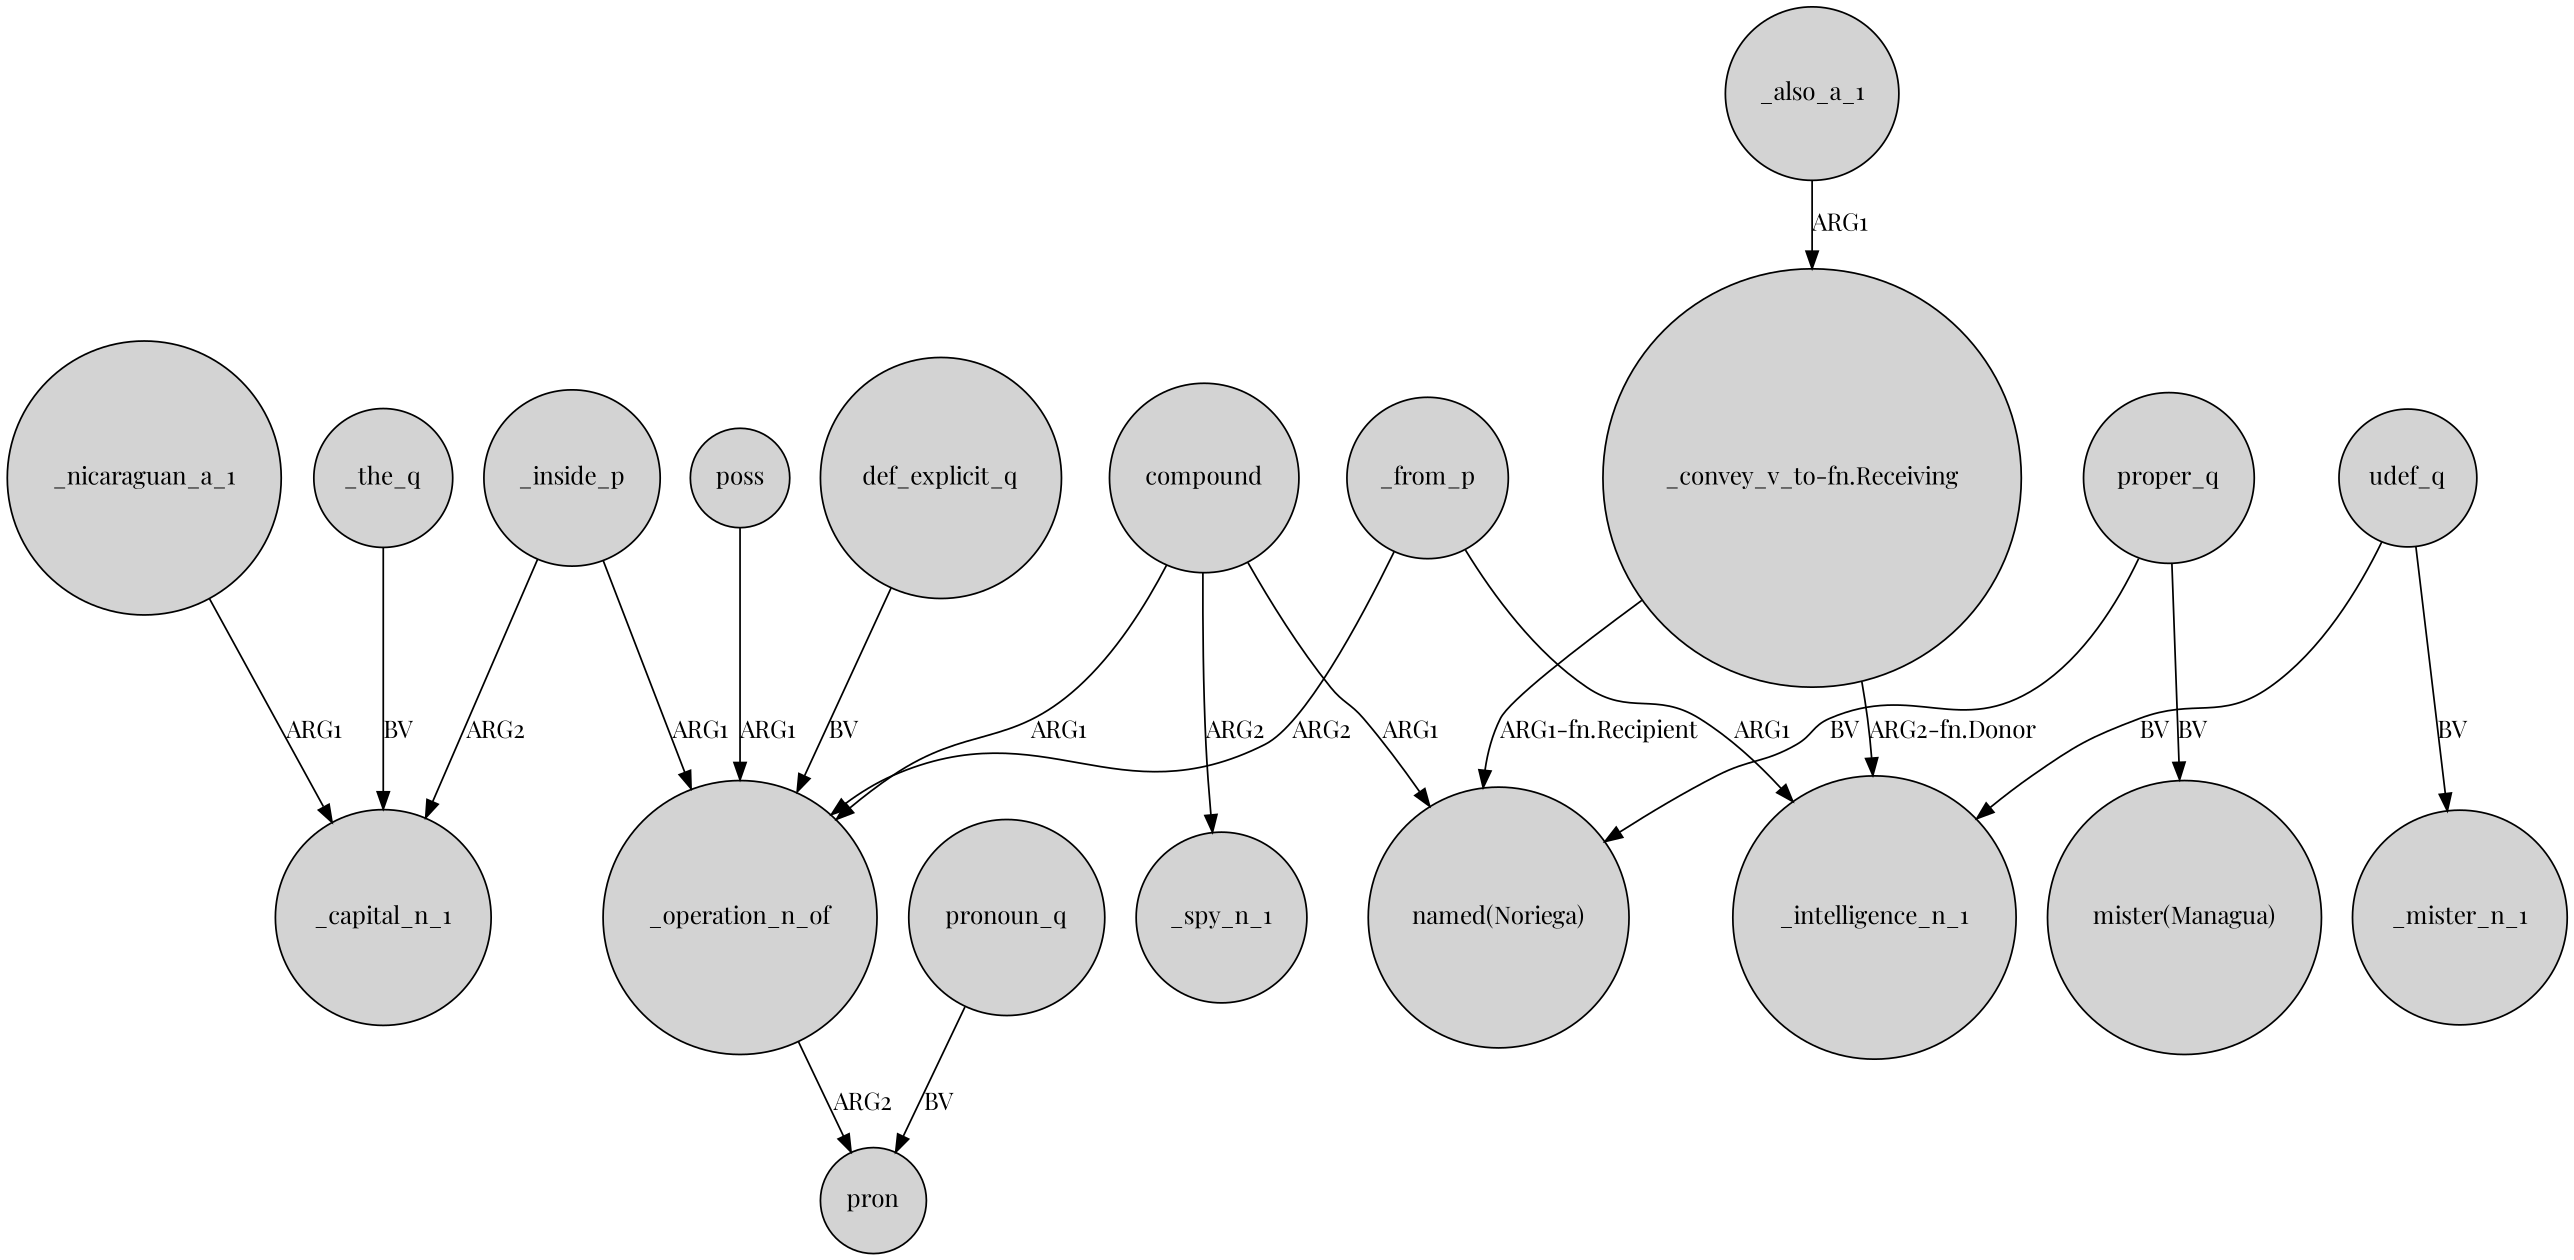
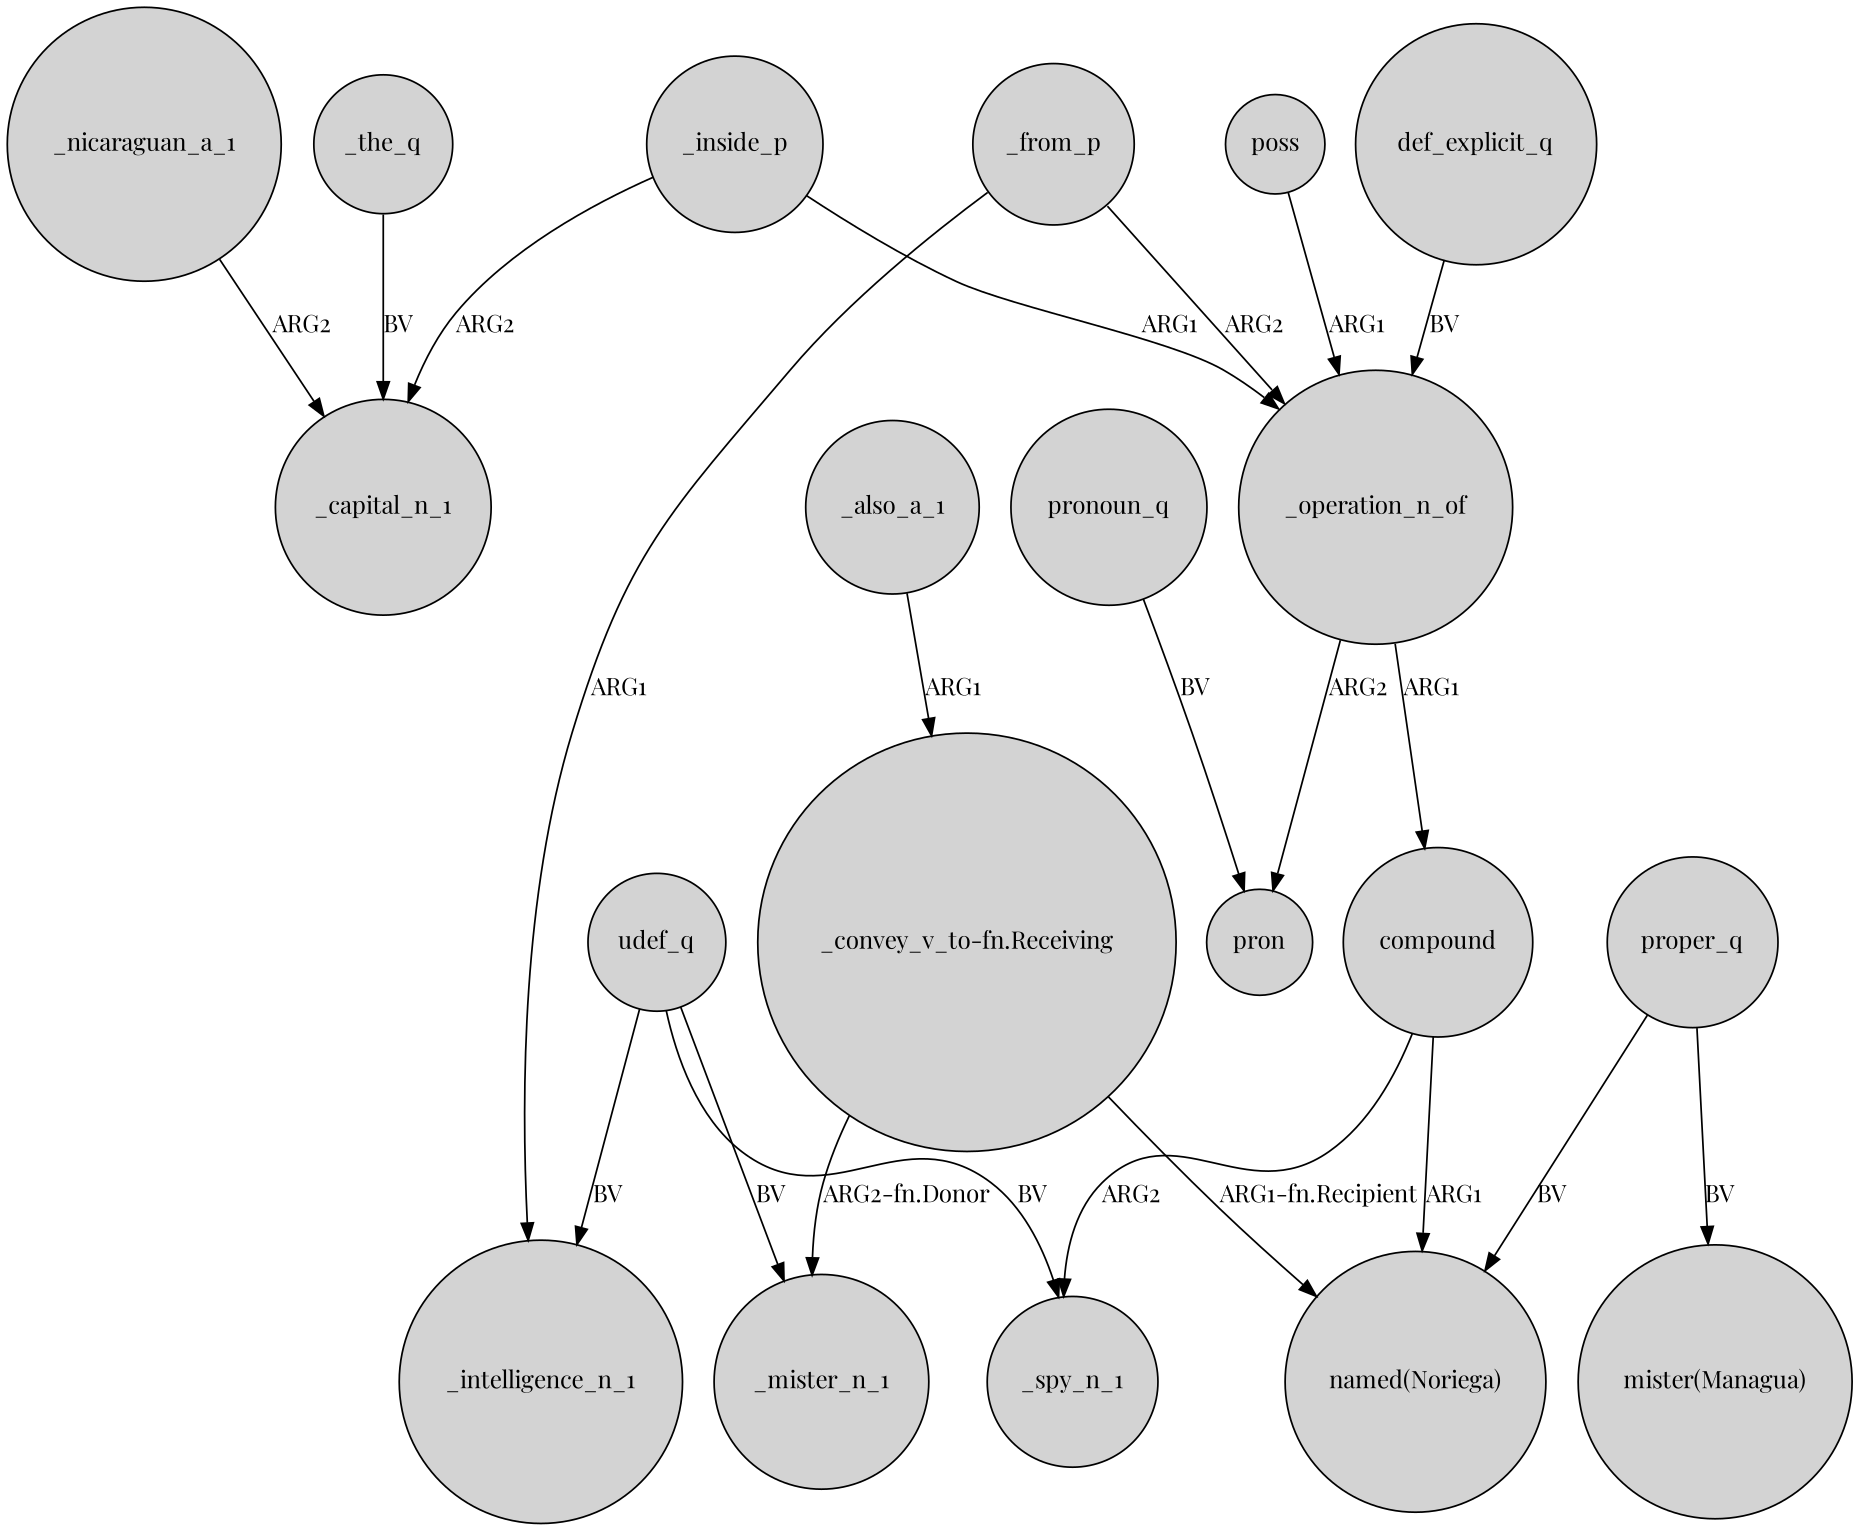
edge "compound" -> "_operation_n_of": reversed
edge "_convey_v_to-fn.Receiving" -> "_intelligence_n_1": now "_convey_v_to-fn.Receiving" -> "_mister_n_1"
edge "_nicaraguan_a_1" -> "_capital_n_1": label "ARG1" -> "ARG2"
edge "udef_q" -> "_spy_n_1": added, label "BV"
